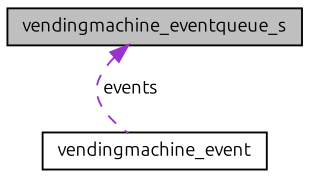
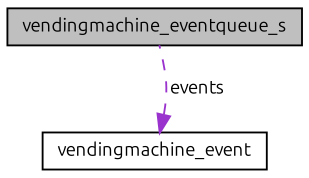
edge "vendingmachine_event" -> "vendingmachine_eventqueue_s": reversed
